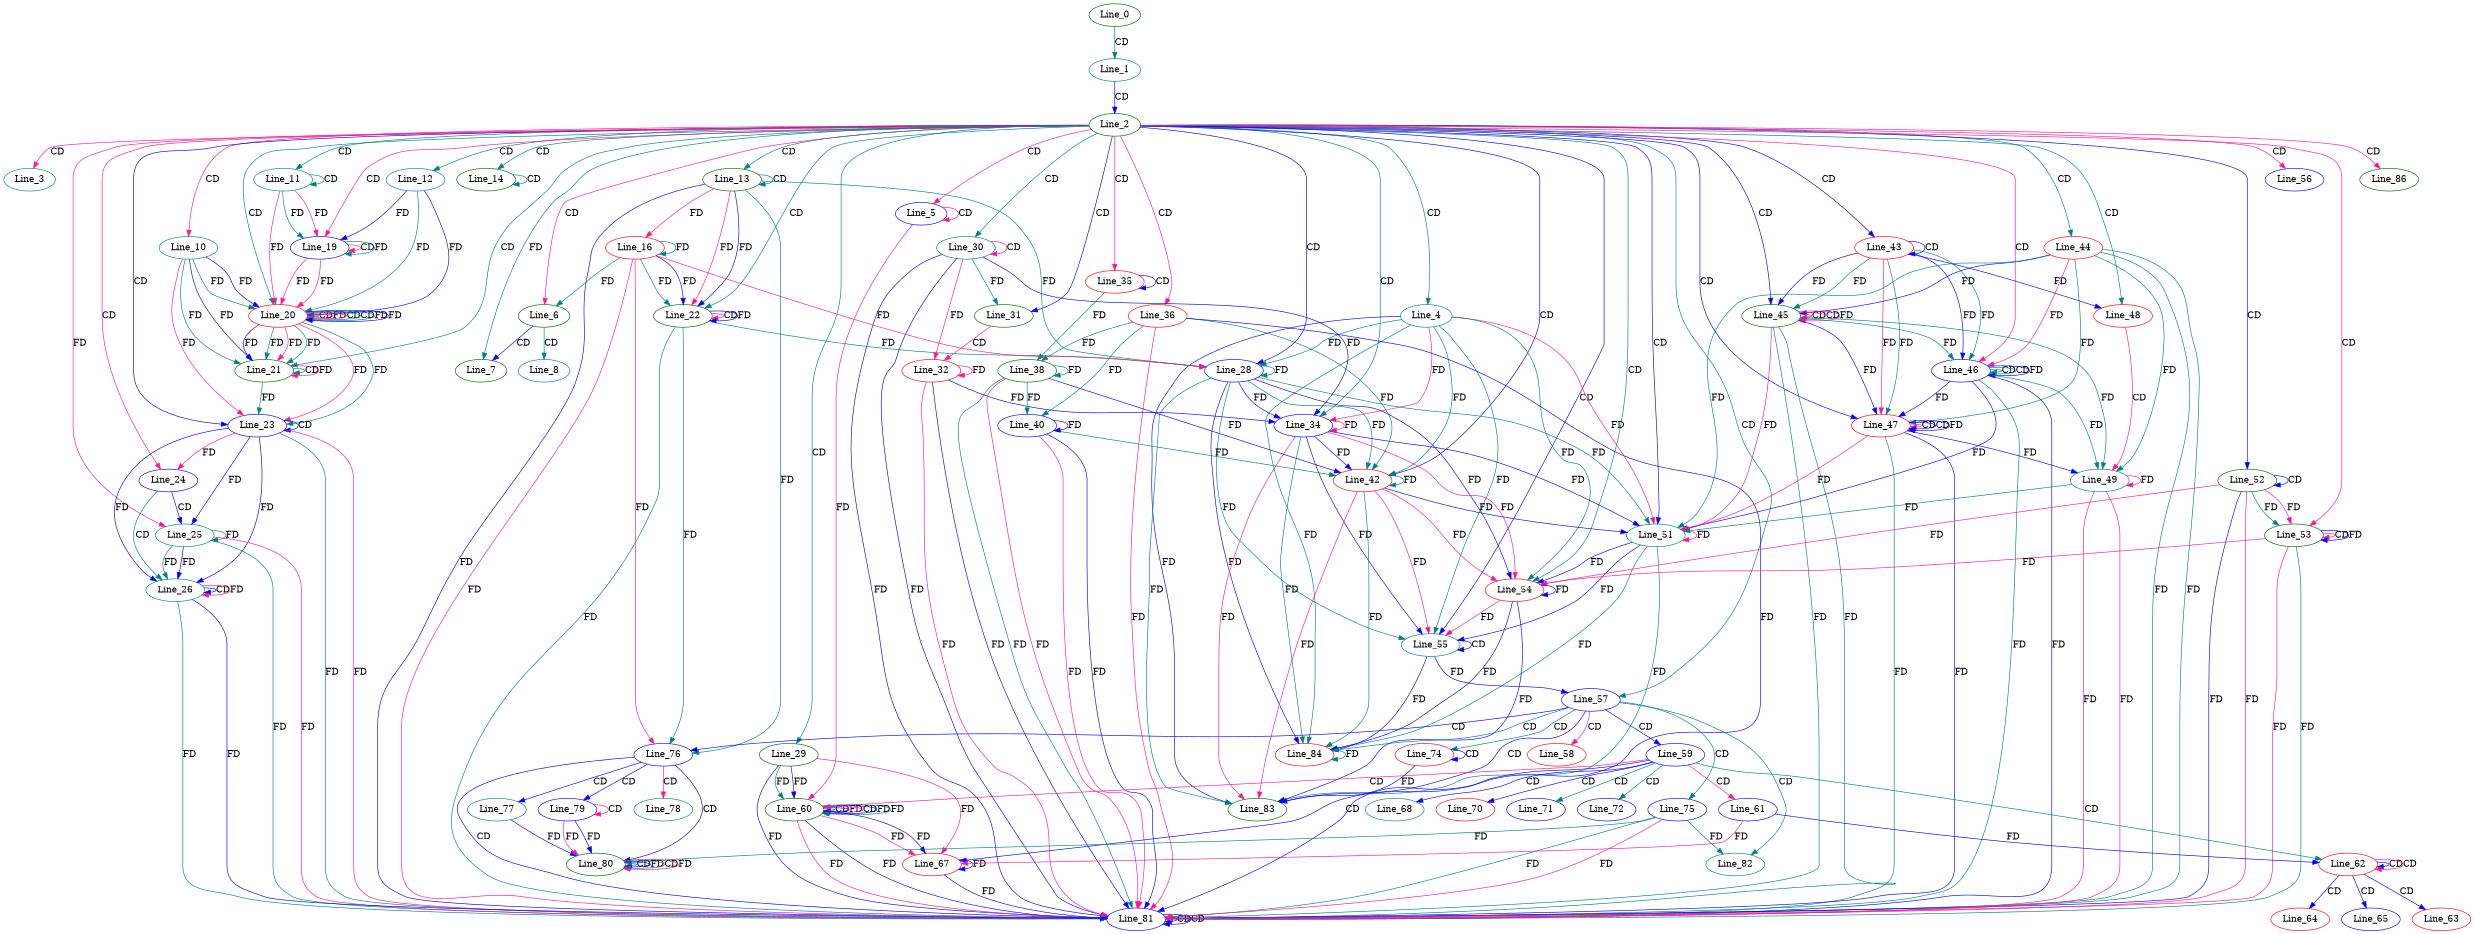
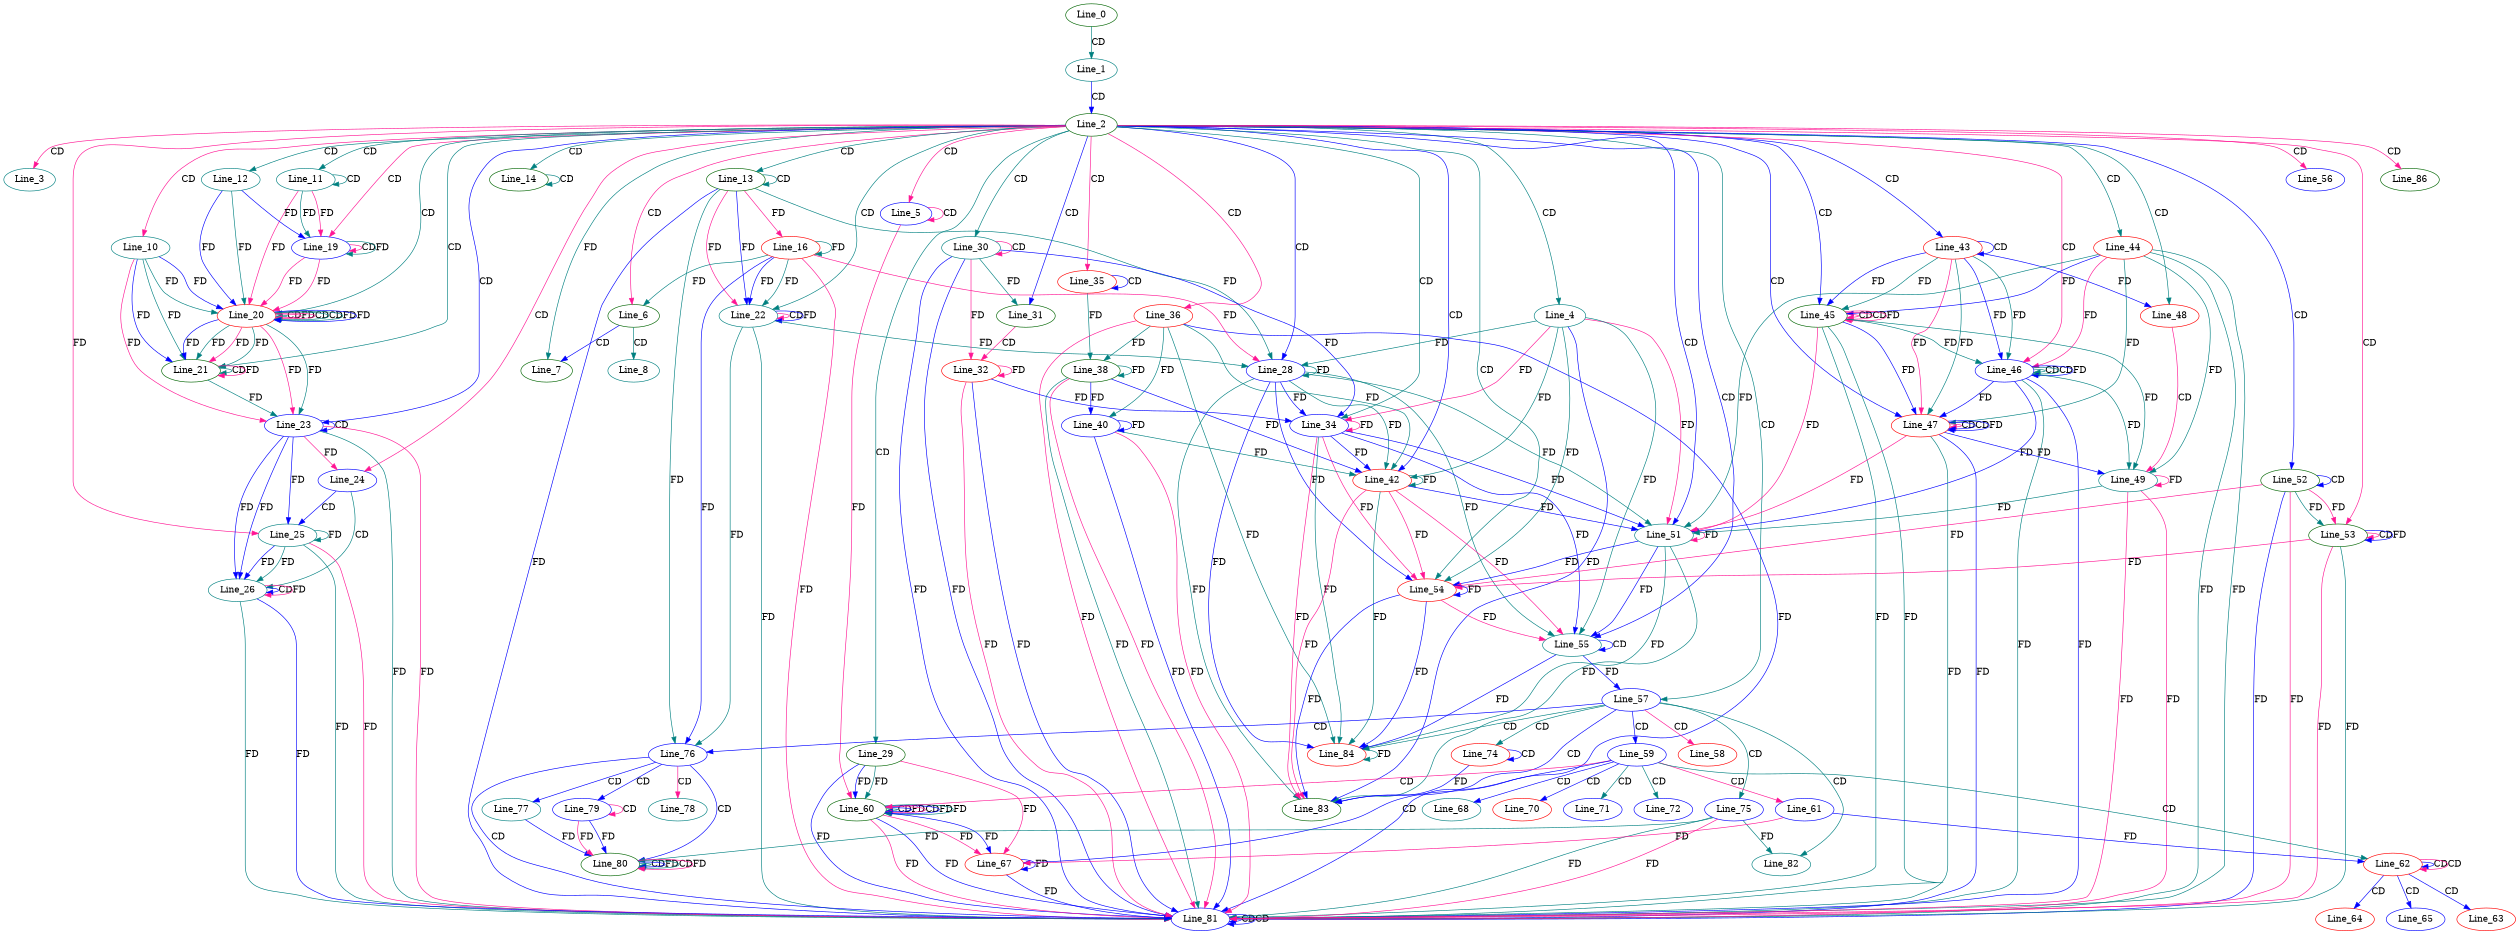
node "Line_22": color darkgreen -> teal
edge "Line_38" -> "Line_40": color teal -> blue
edge "Line_4" -> "Line_84": now "Line_36" -> "Line_84"
edge "Line_16" -> "Line_76": color deeppink -> blue
